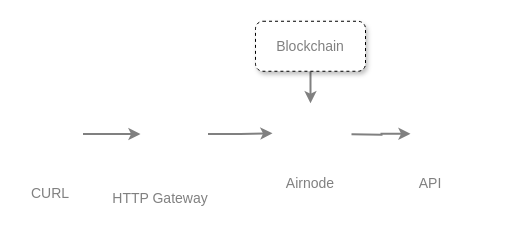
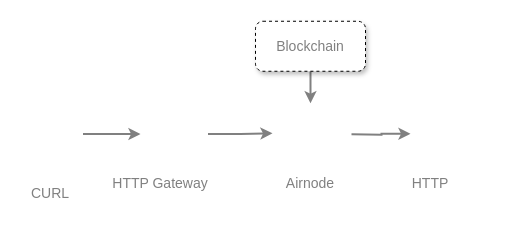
node "API": label "API" -> "HTTP"
node "HTTP Gateway": moved (161, 198) -> (161, 183)
